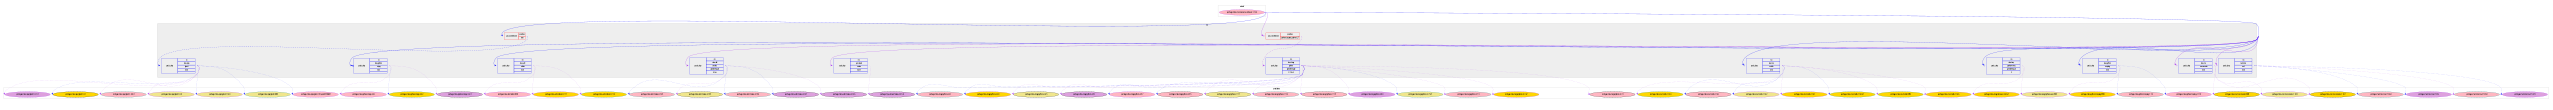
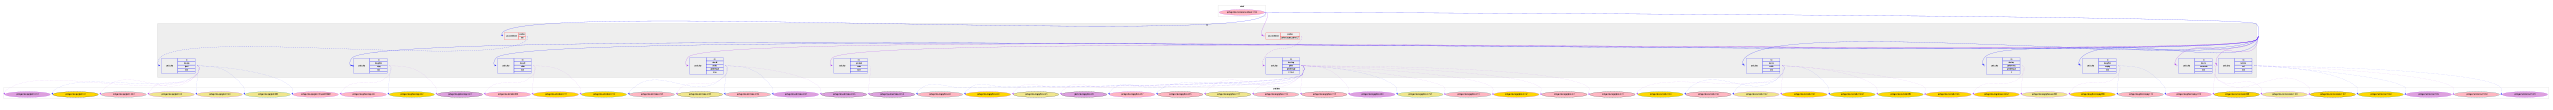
node "portage://dev-util/cmake-3.14.7": color black -> purple
node "portage://dev-lang/python-3.5.9": label "portage://dev-lang/python-3.5.9" -> "gtest://dev-lang/python-3.5.9"
node "portage://dev-lang/python-3.7.3": added
node "portage://net-misc/curl-7.66.0": fillcolor lightpink -> gold
